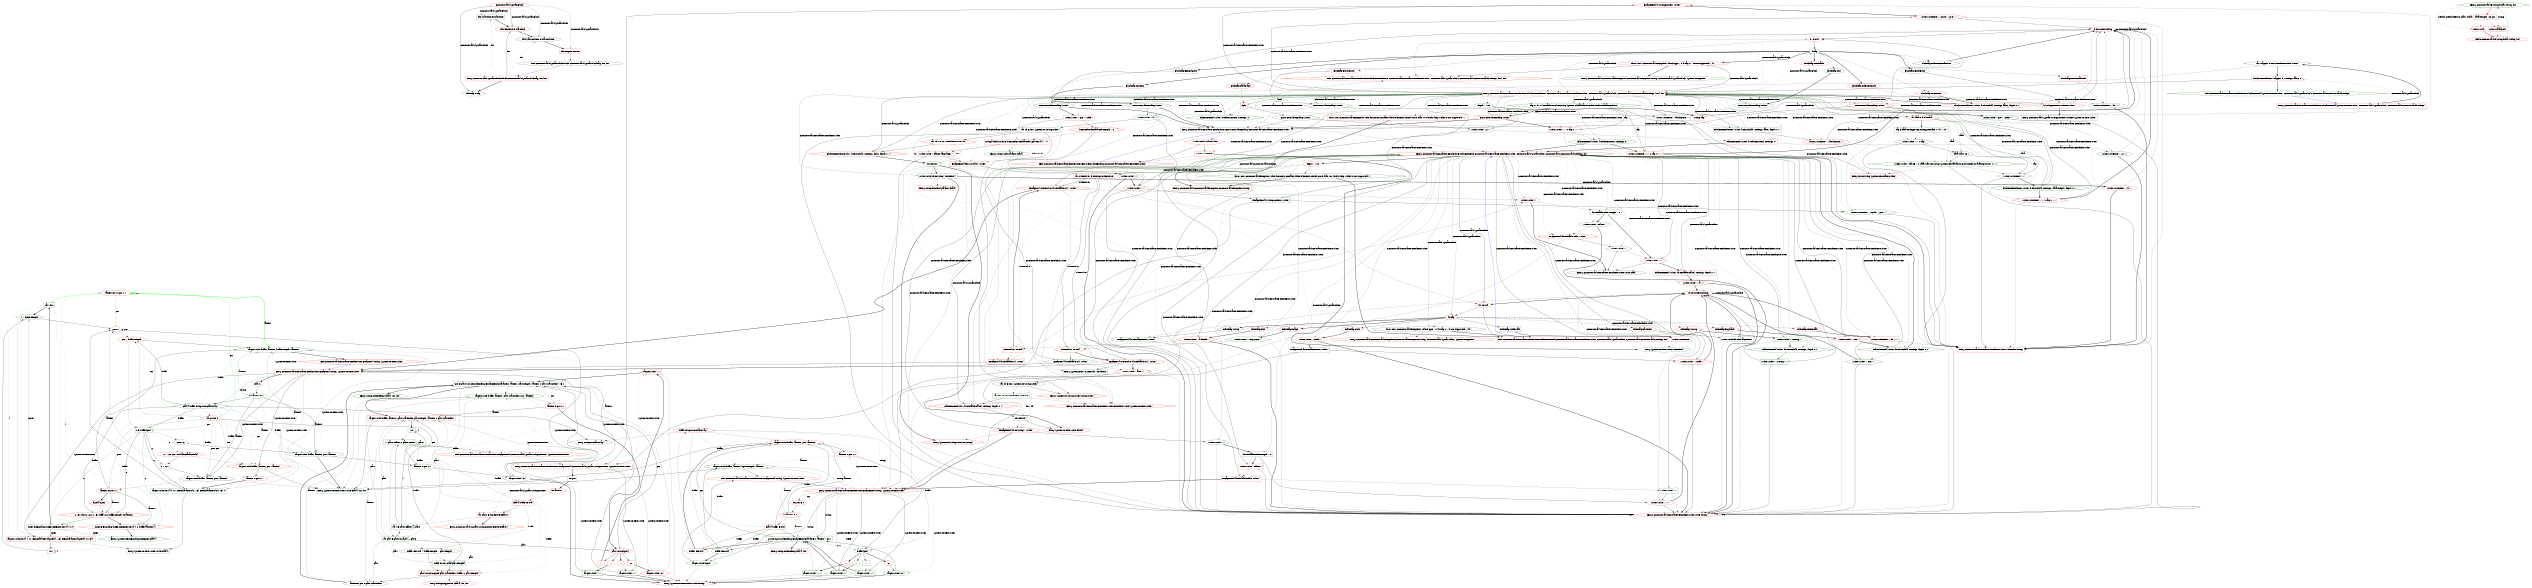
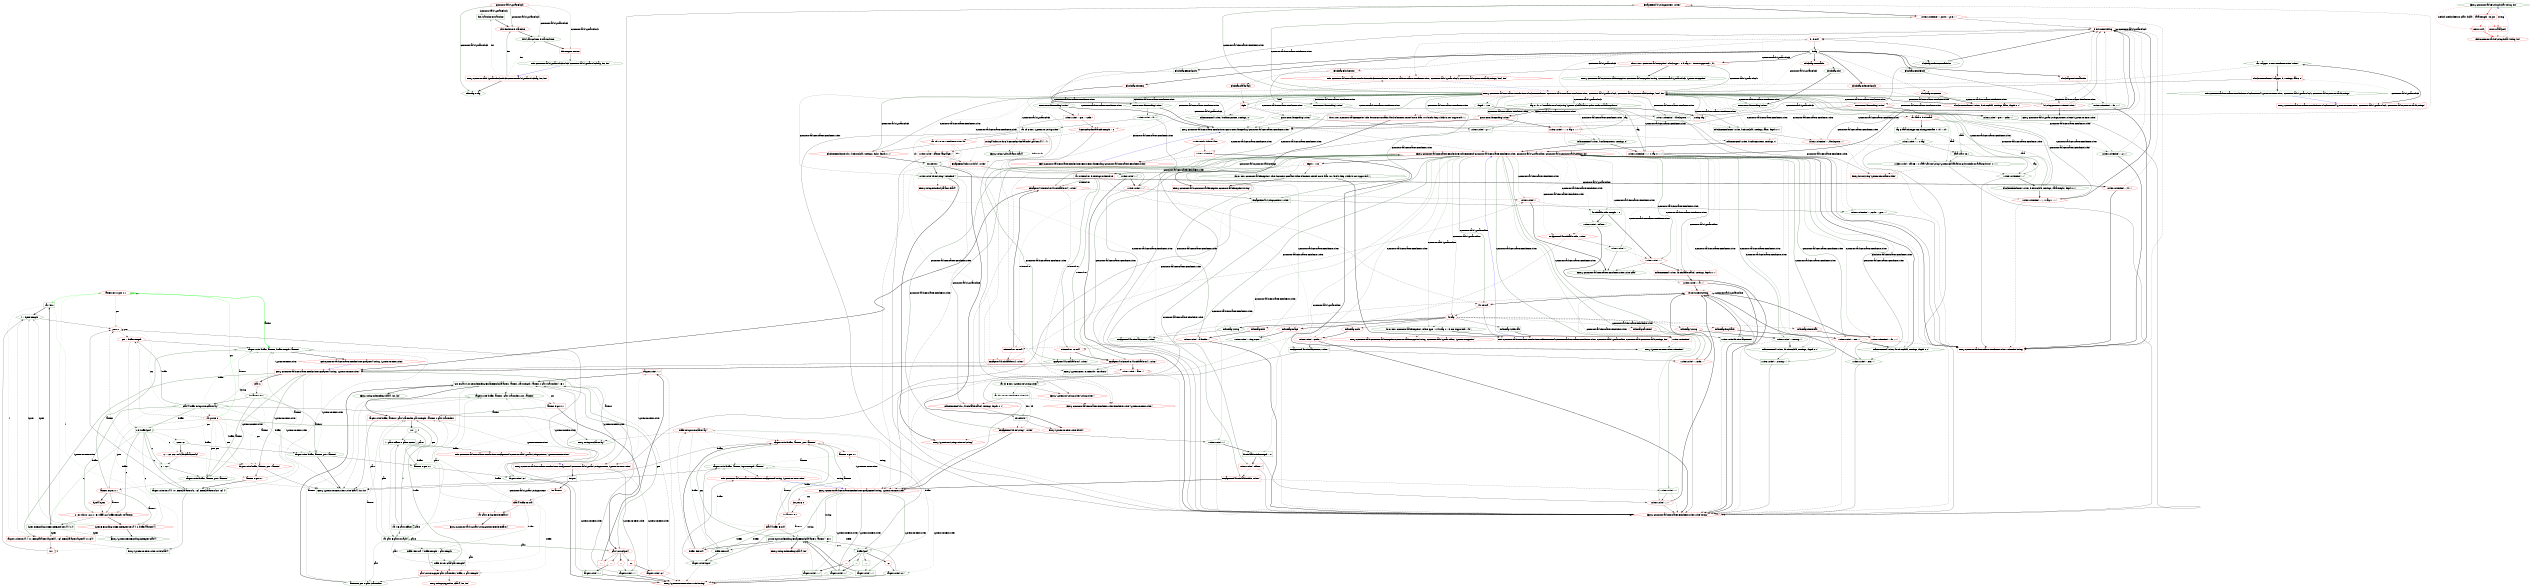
edge "b.Tag" -> "BlockTag.HorizontalRuler": style dashed -> bold
edge "bytes = Encoding.UTF8.GetBytes(new[] { c, buffer[lastPos] })" -> "i < bytes.Length": added, label "bytes"
edge "c == '&'" -> "c < 128 && !UrlSafeCharacters[c]": added
